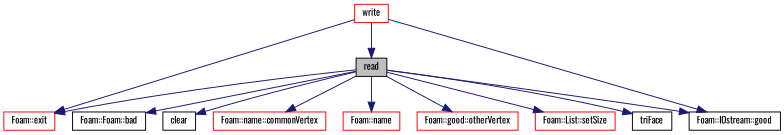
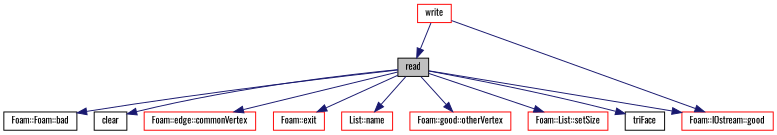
edge "write" -> "Foam::exit": removed
node "Foam::name::commonVertex": label "Foam::name::commonVertex" -> "Foam::edge::commonVertex"
node "Foam::name": label "Foam::name" -> "List::name"
node "Foam::IOstream::good": color black -> red
